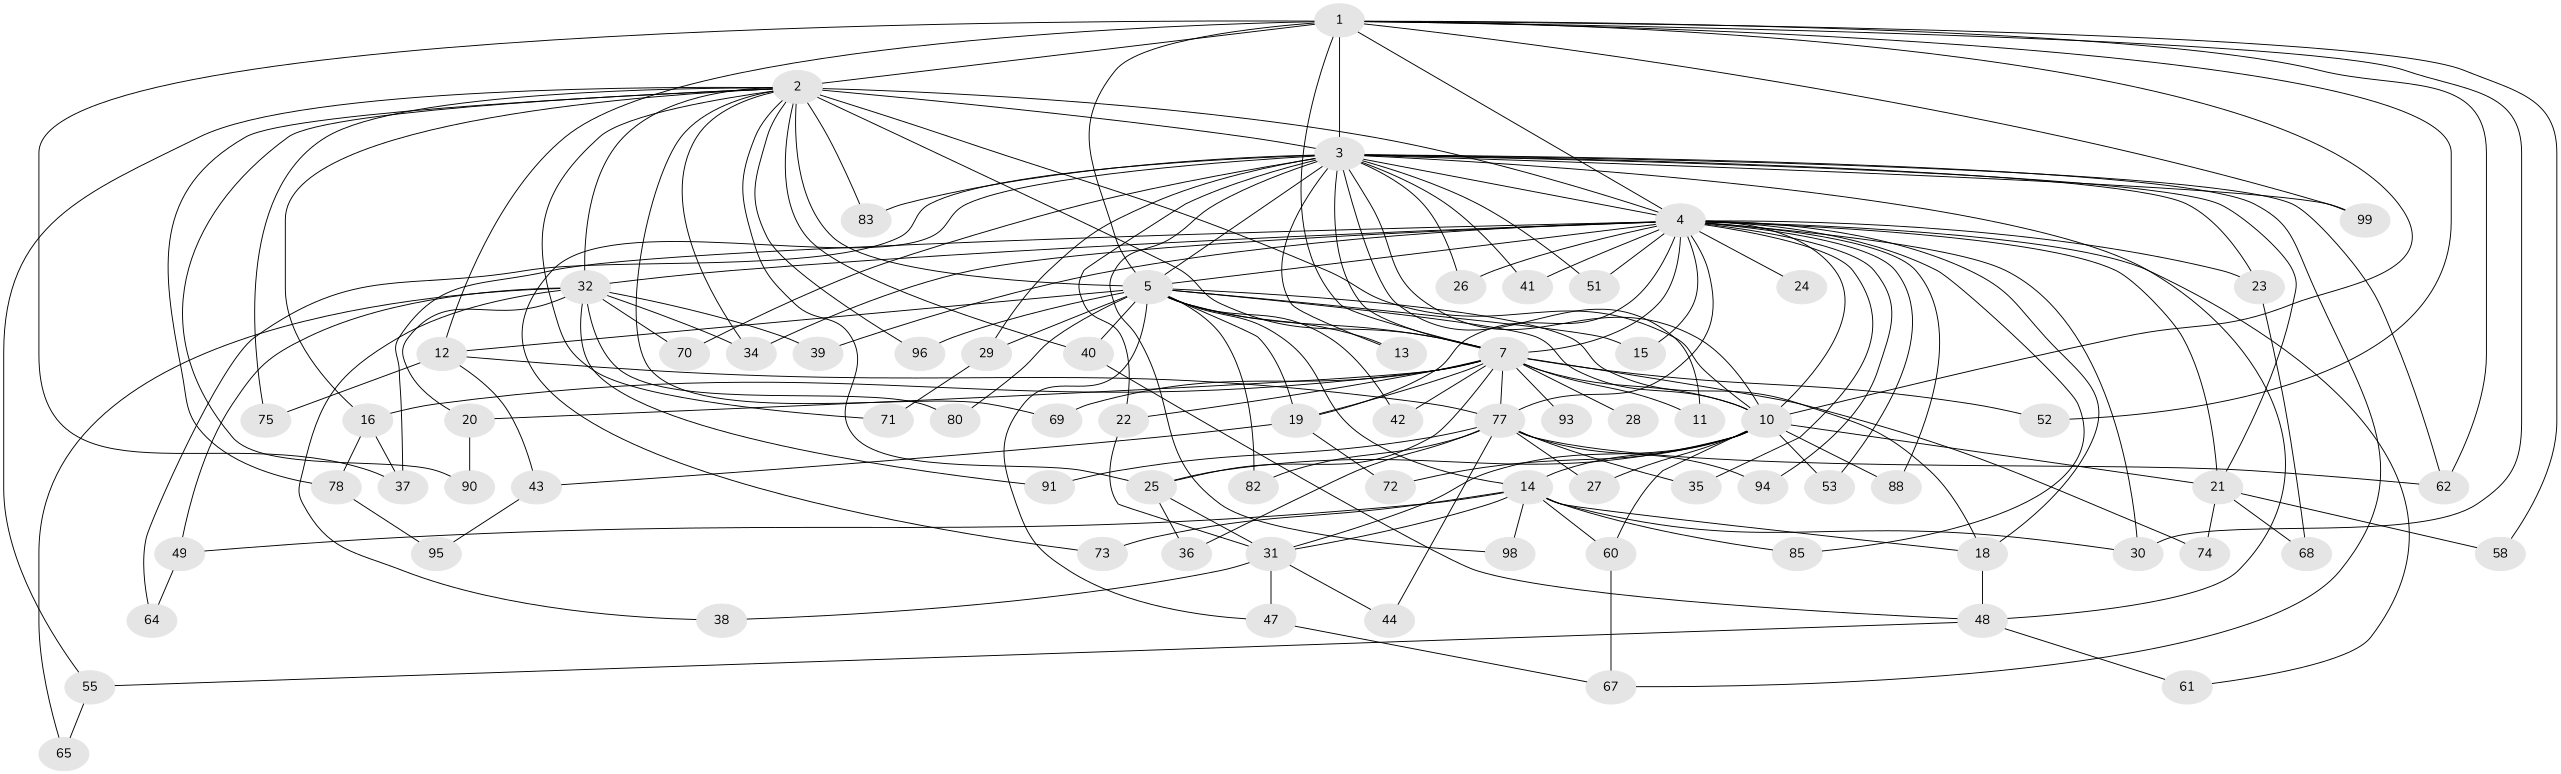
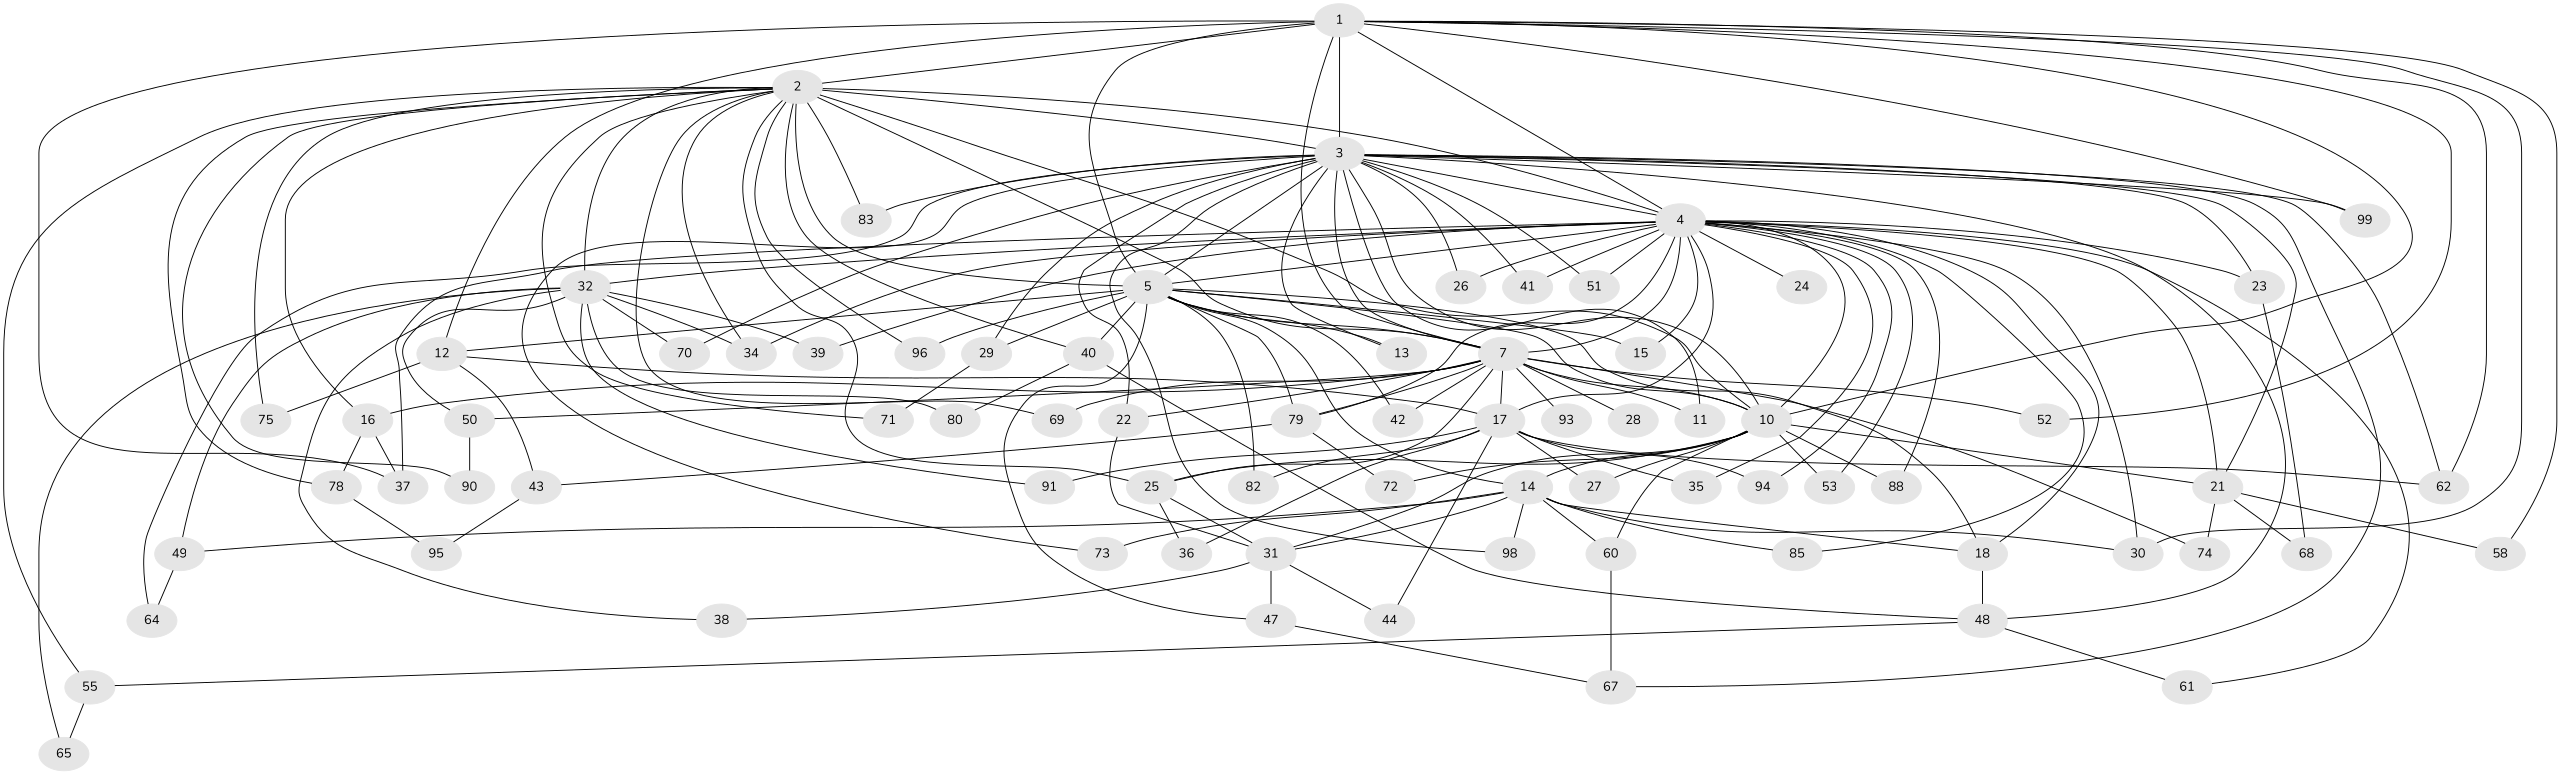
edge "5" -- "80": now "40" -- "80"
node "20": label "20" -> "50"
node "19": label "19" -> "79"
node "77": label "77" -> "17"
